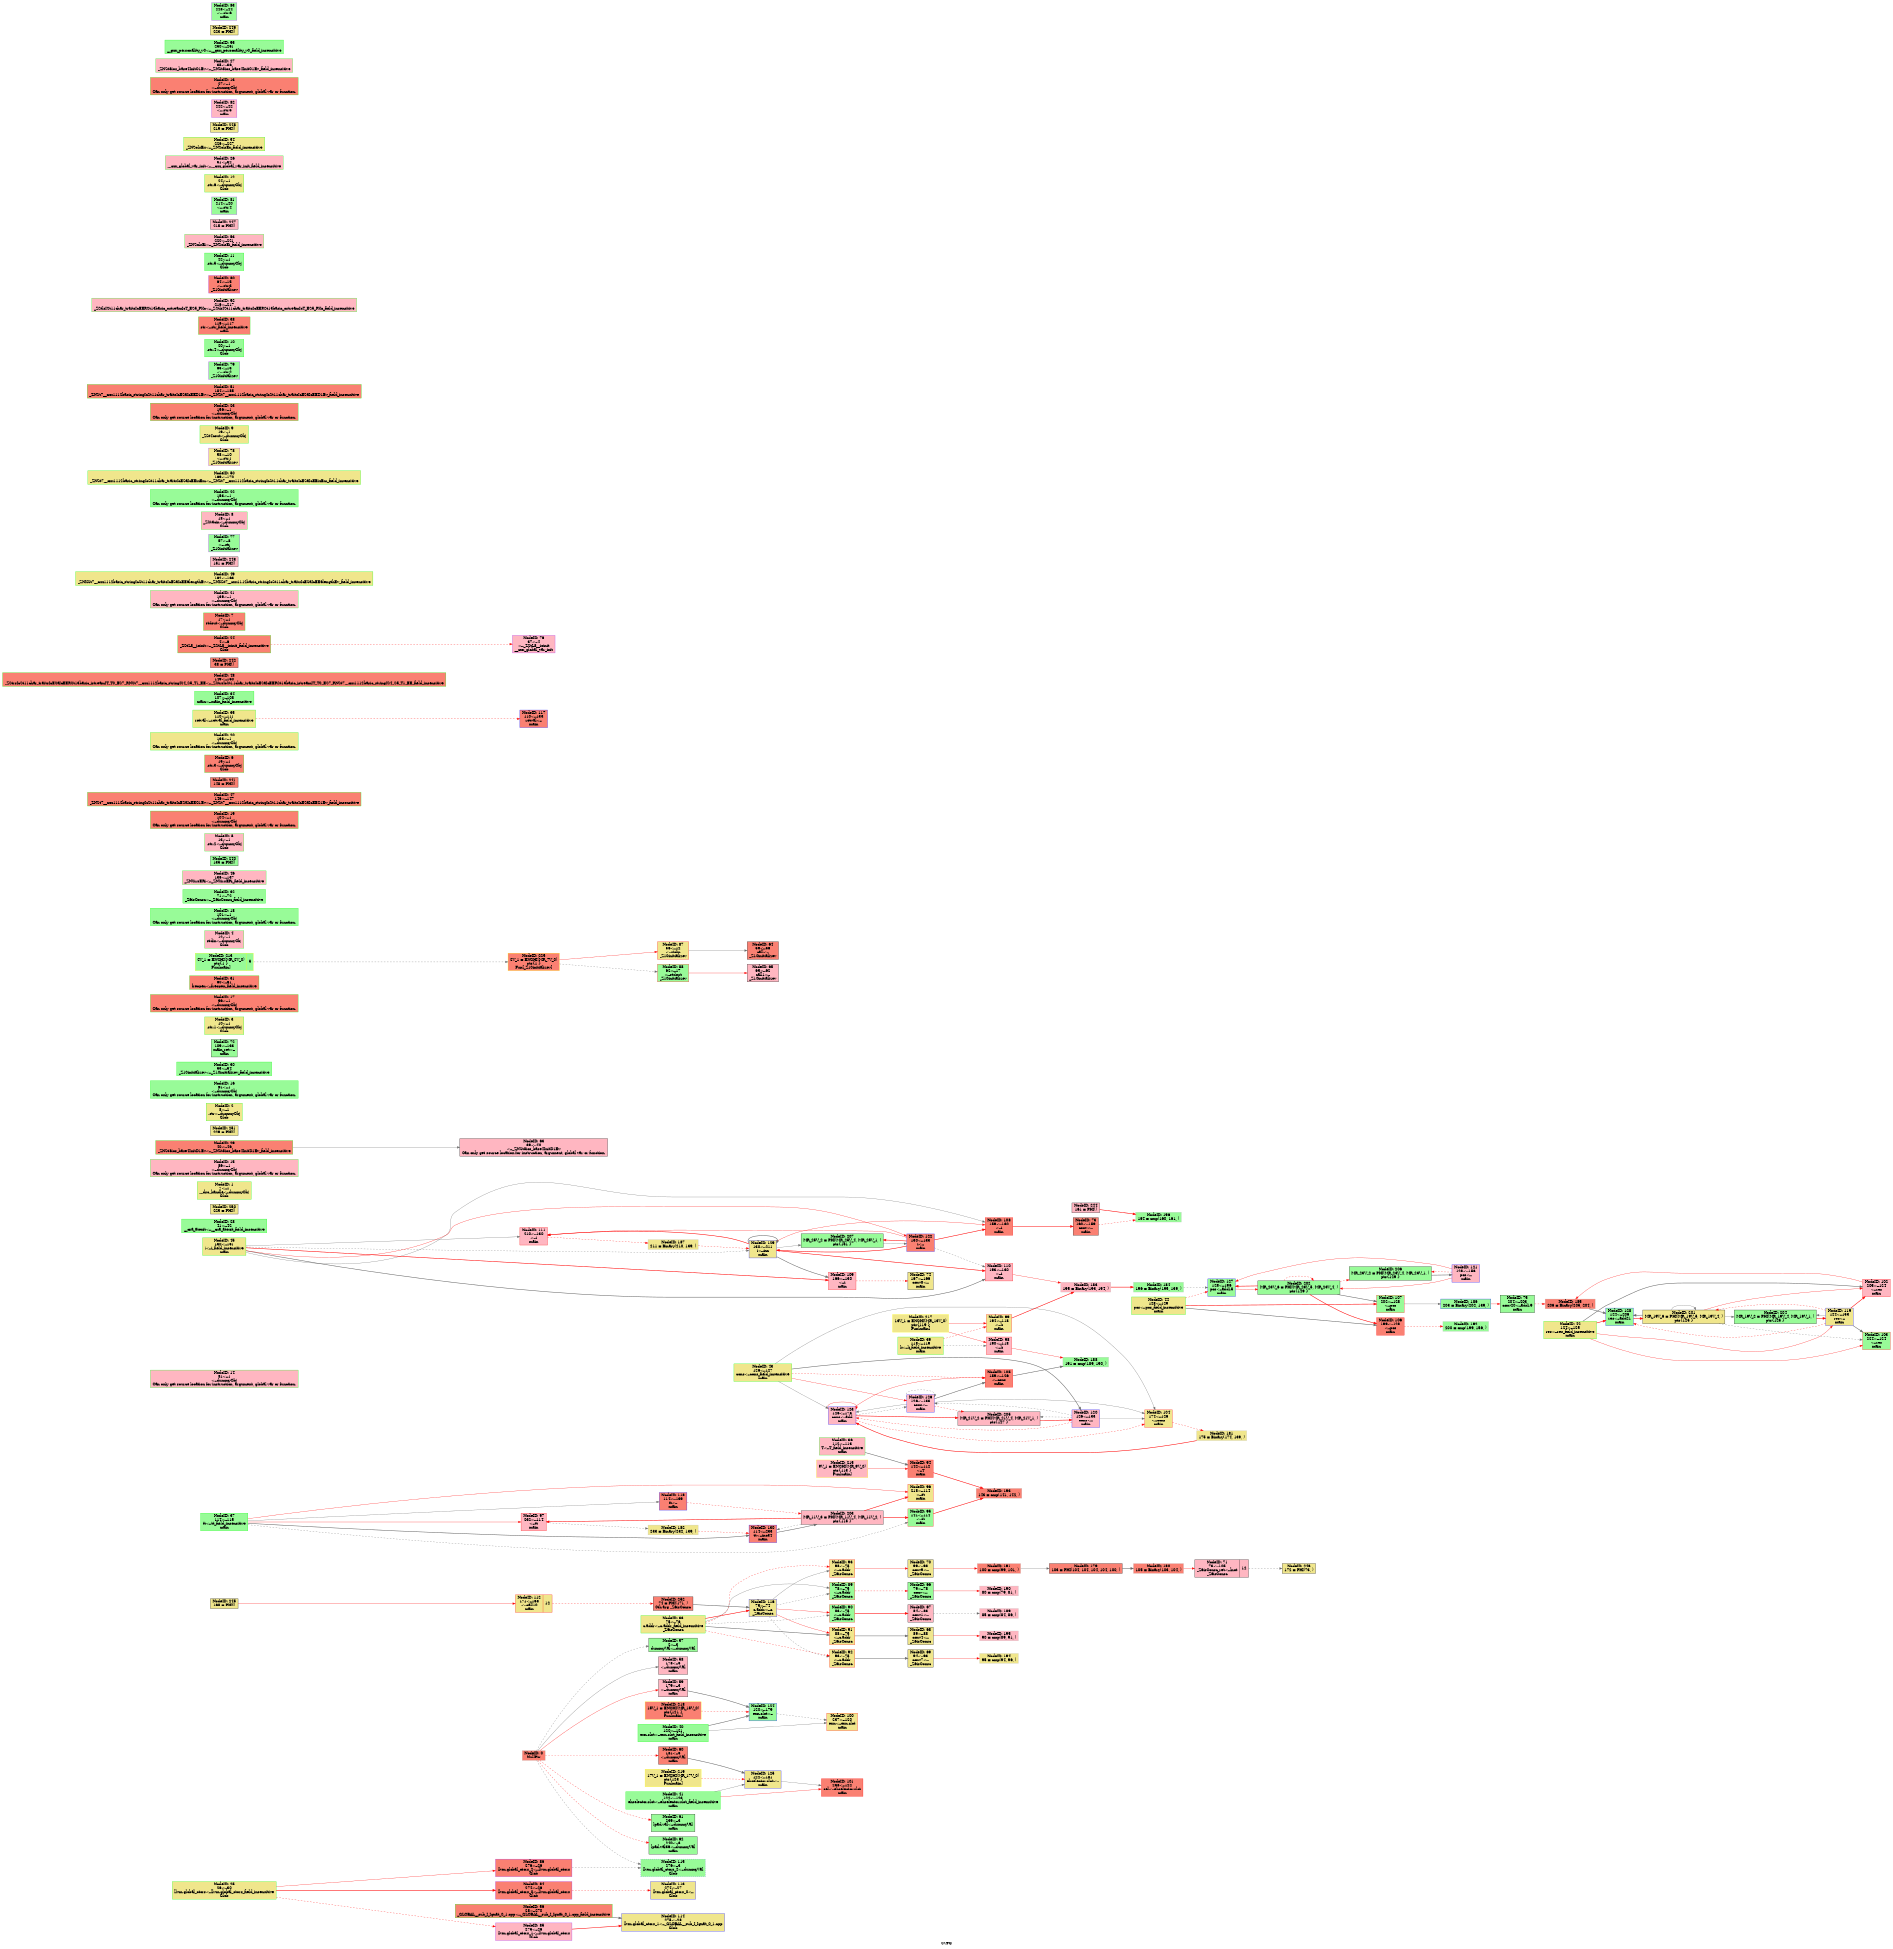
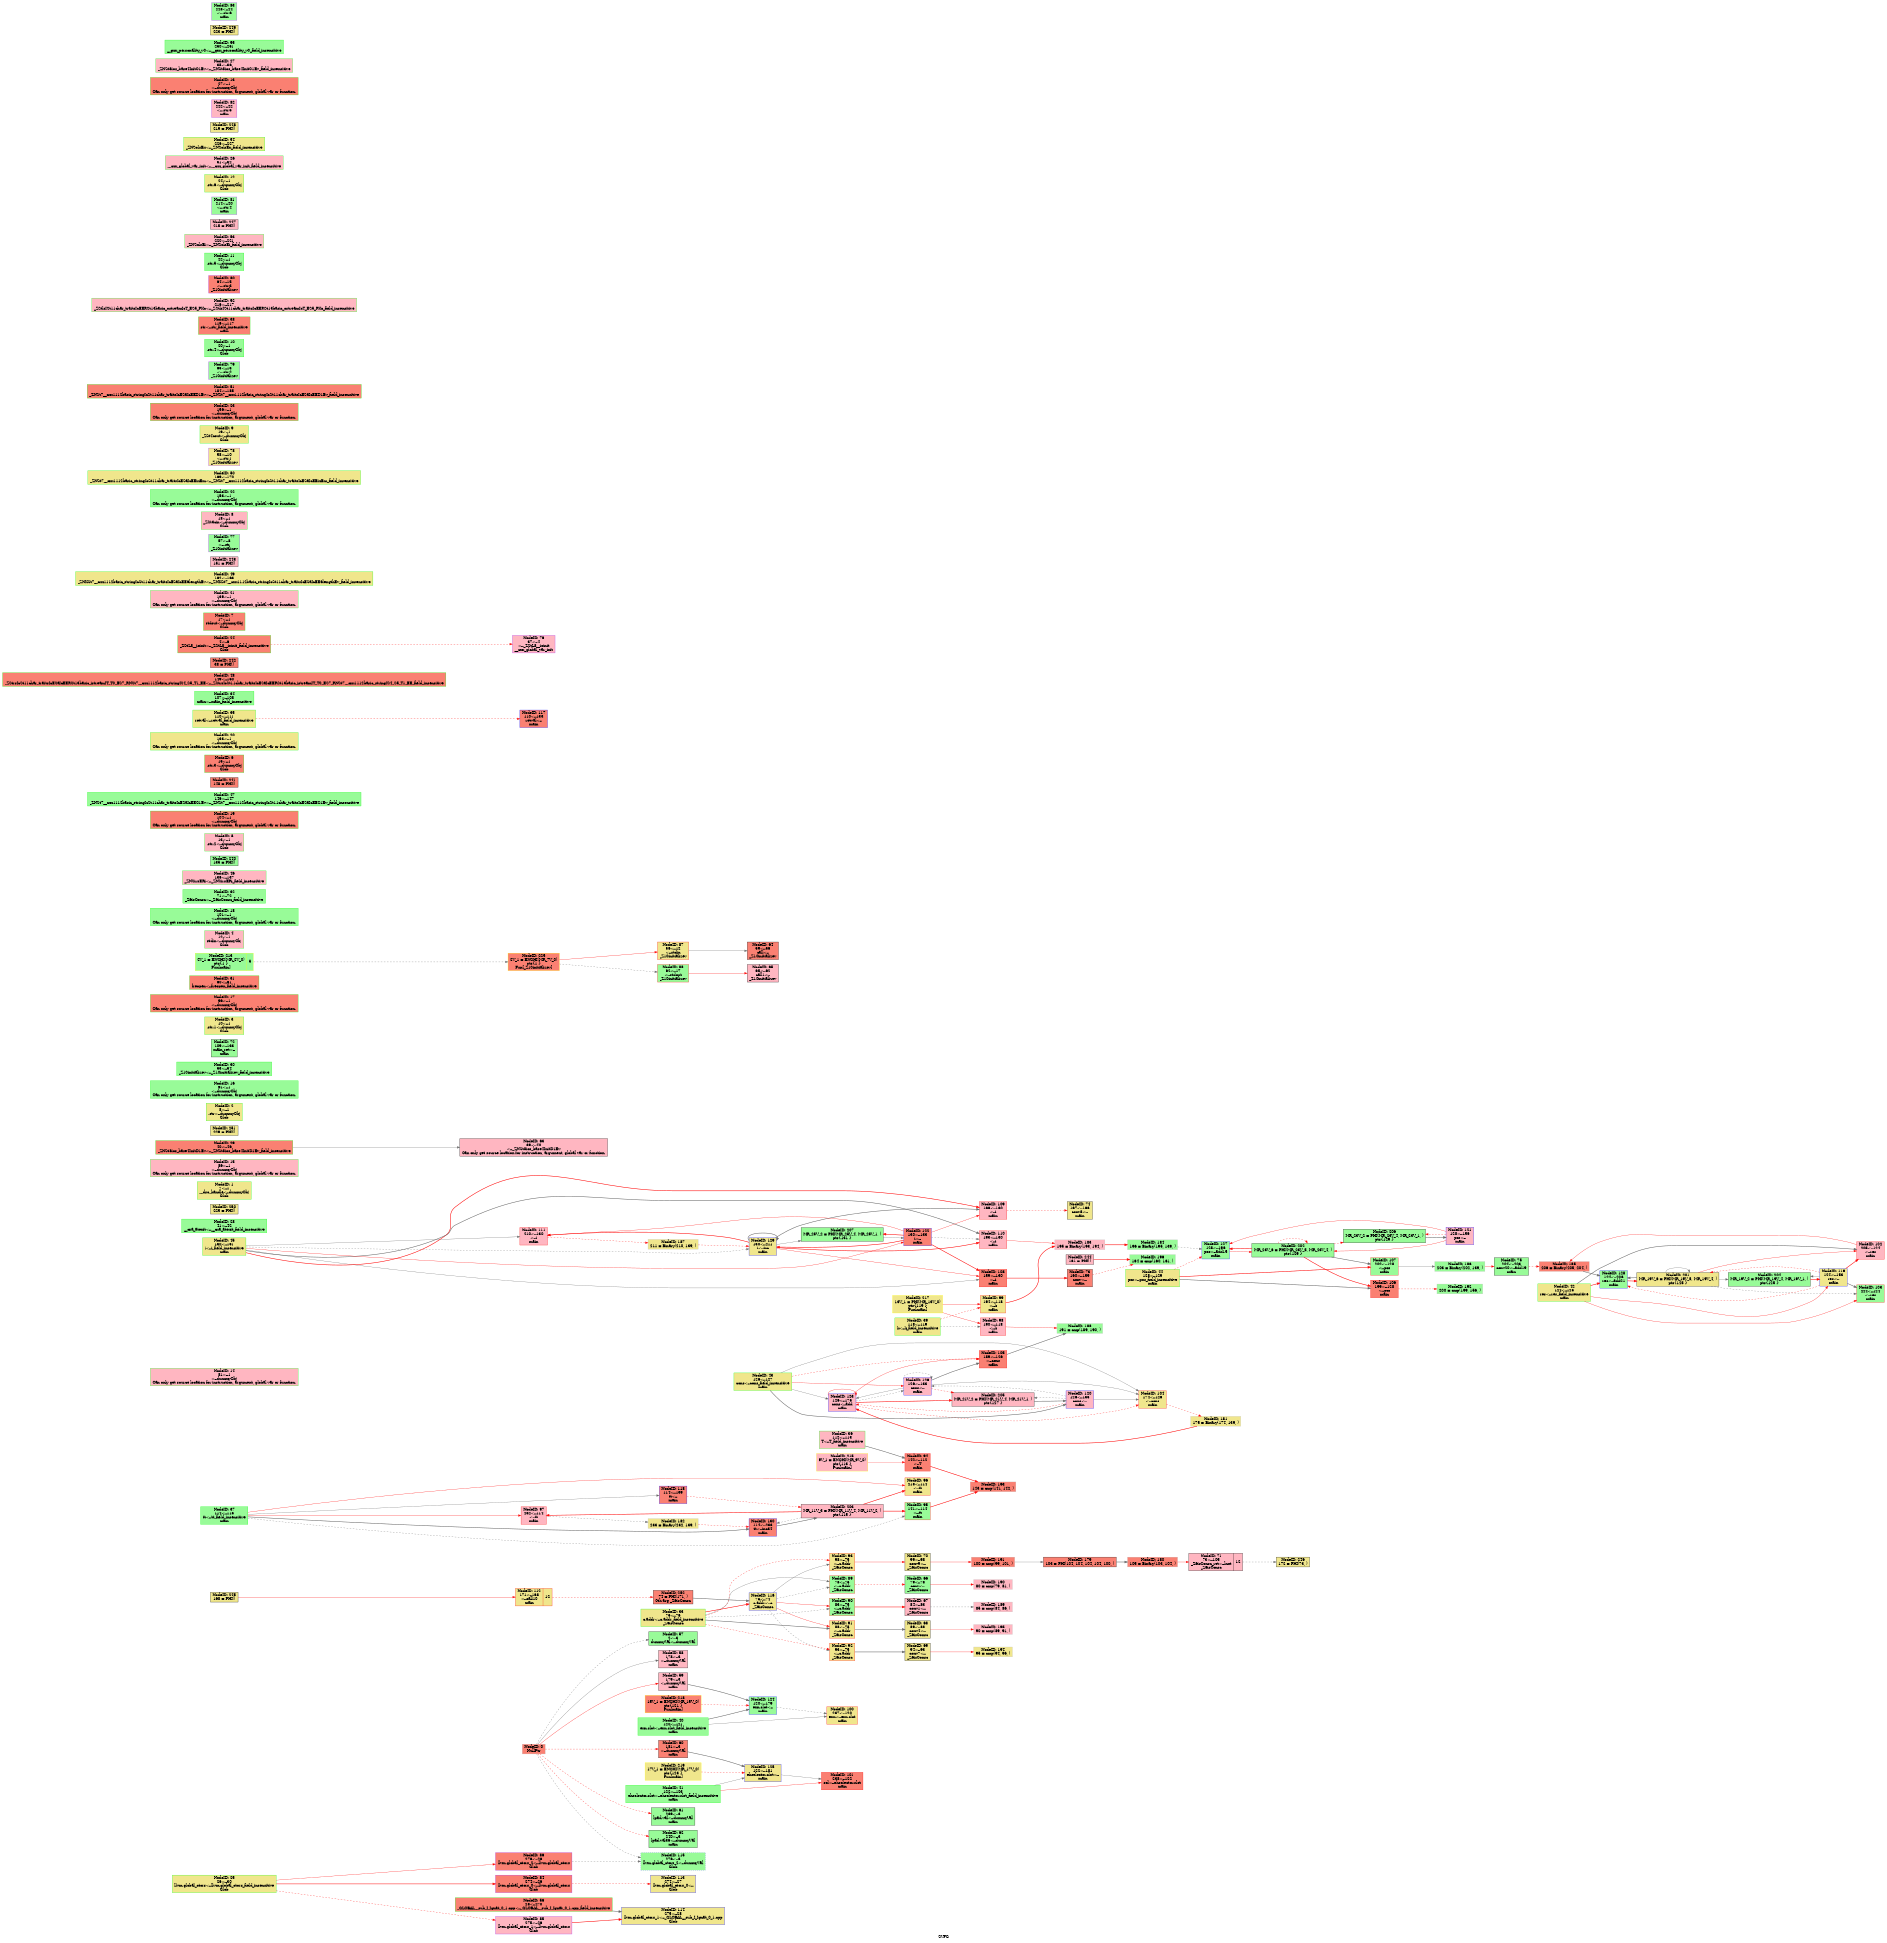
node "NodeID: 47": fillcolor salmon -> palegreen
edge "NodeID: 122" -> "NodeID: 109": added
node "NodeID: 186": color blue -> grey
node "NodeID: 217": text "13V_1 = ENCHI(MR_13V_0)" -> "13V_1 = PHI(MR_13V_0)"
edge "NodeID: 205" -> "NodeID: 120": color red -> gray40
